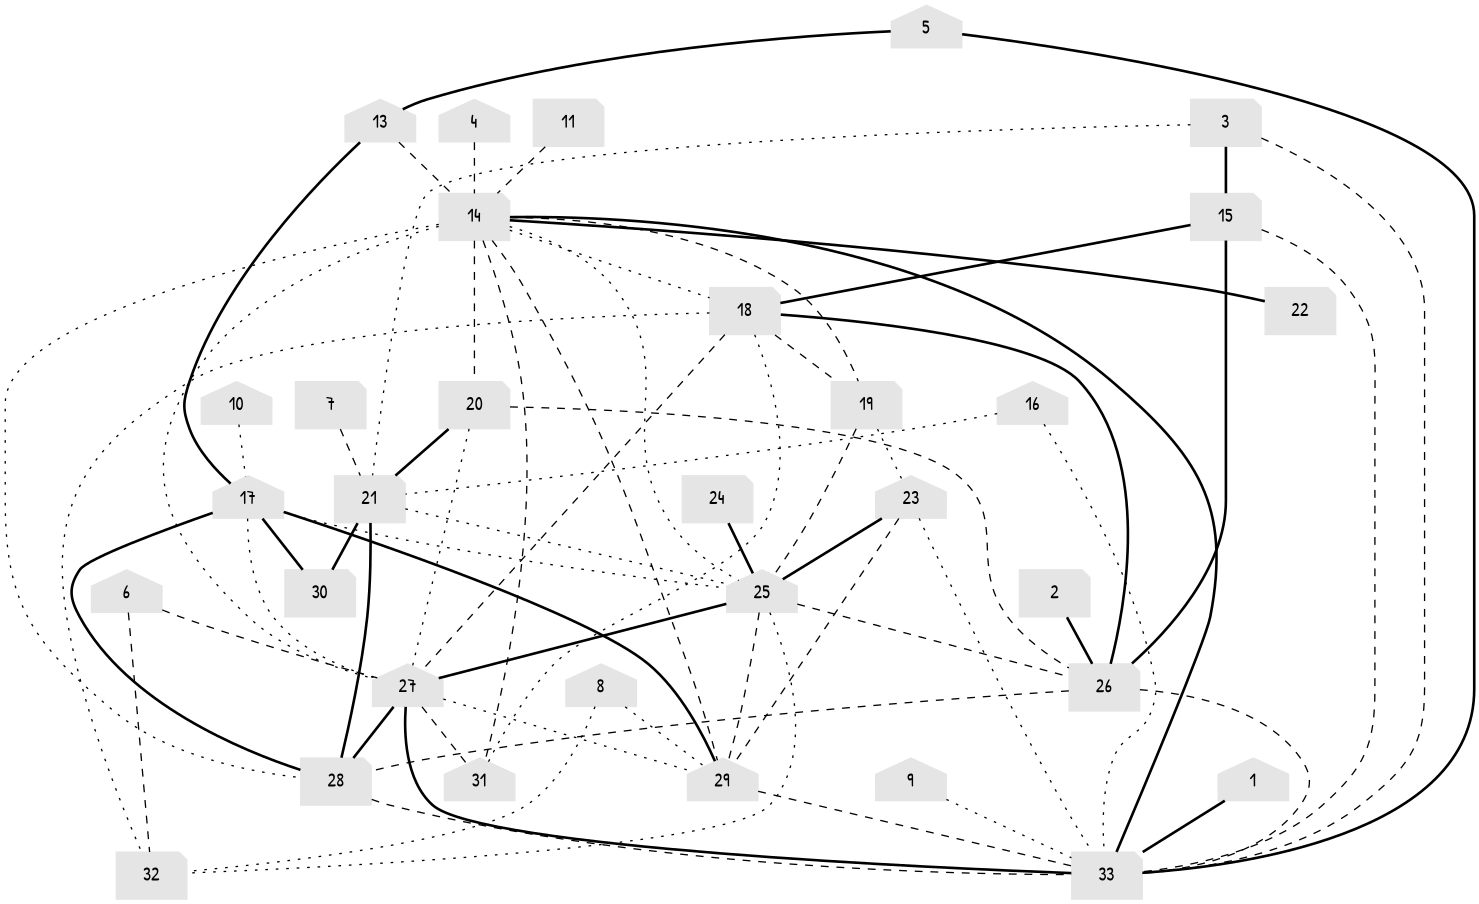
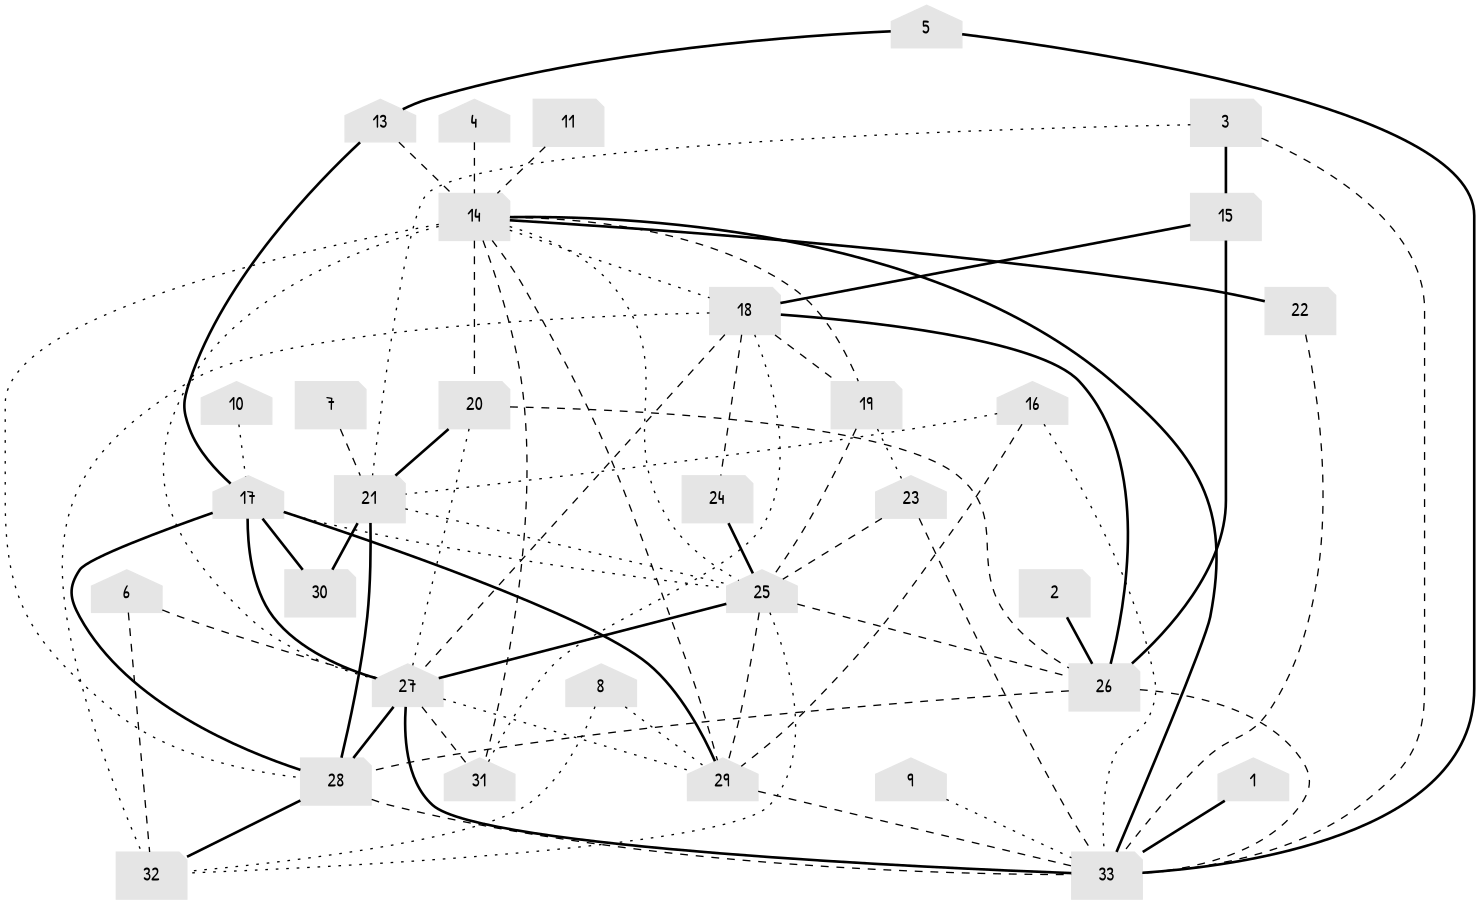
edge "18" -- "24": added
edge "23" -- "25": style bold -> dashed
edge "15" -- "33": now "22" -- "33"
edge "17" -- "27": style dotted -> bold
edge "23" -- "29": now "16" -- "29"
edge "23" -- "33": style dotted -> dashed
edge "28" -- "32": added
